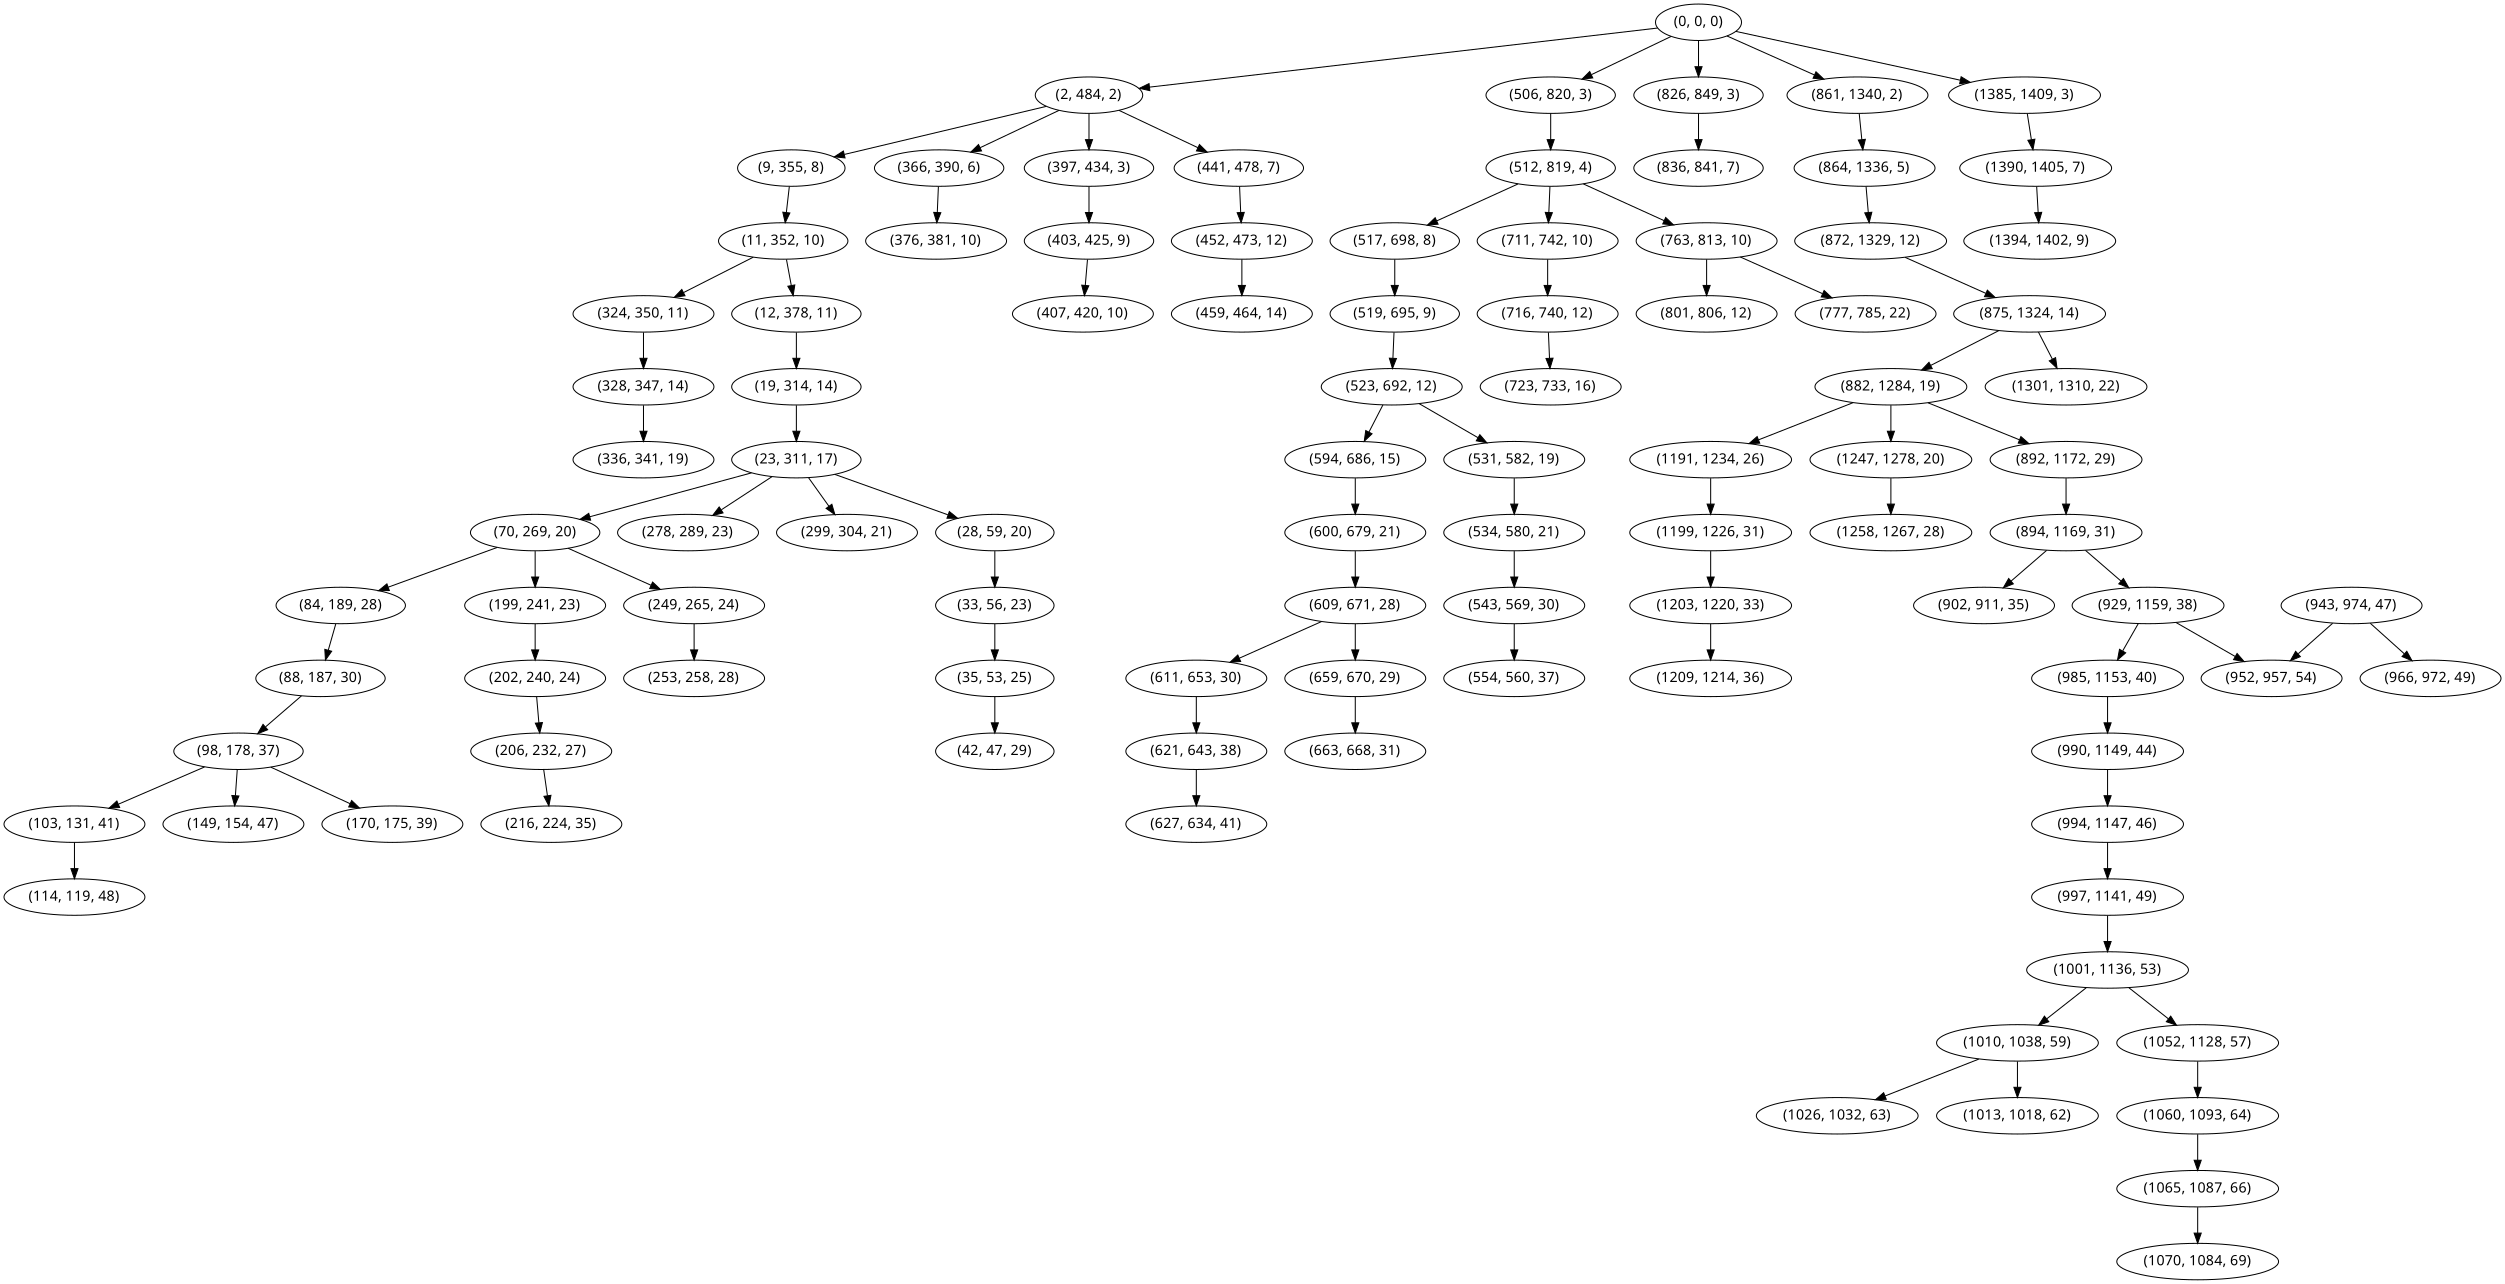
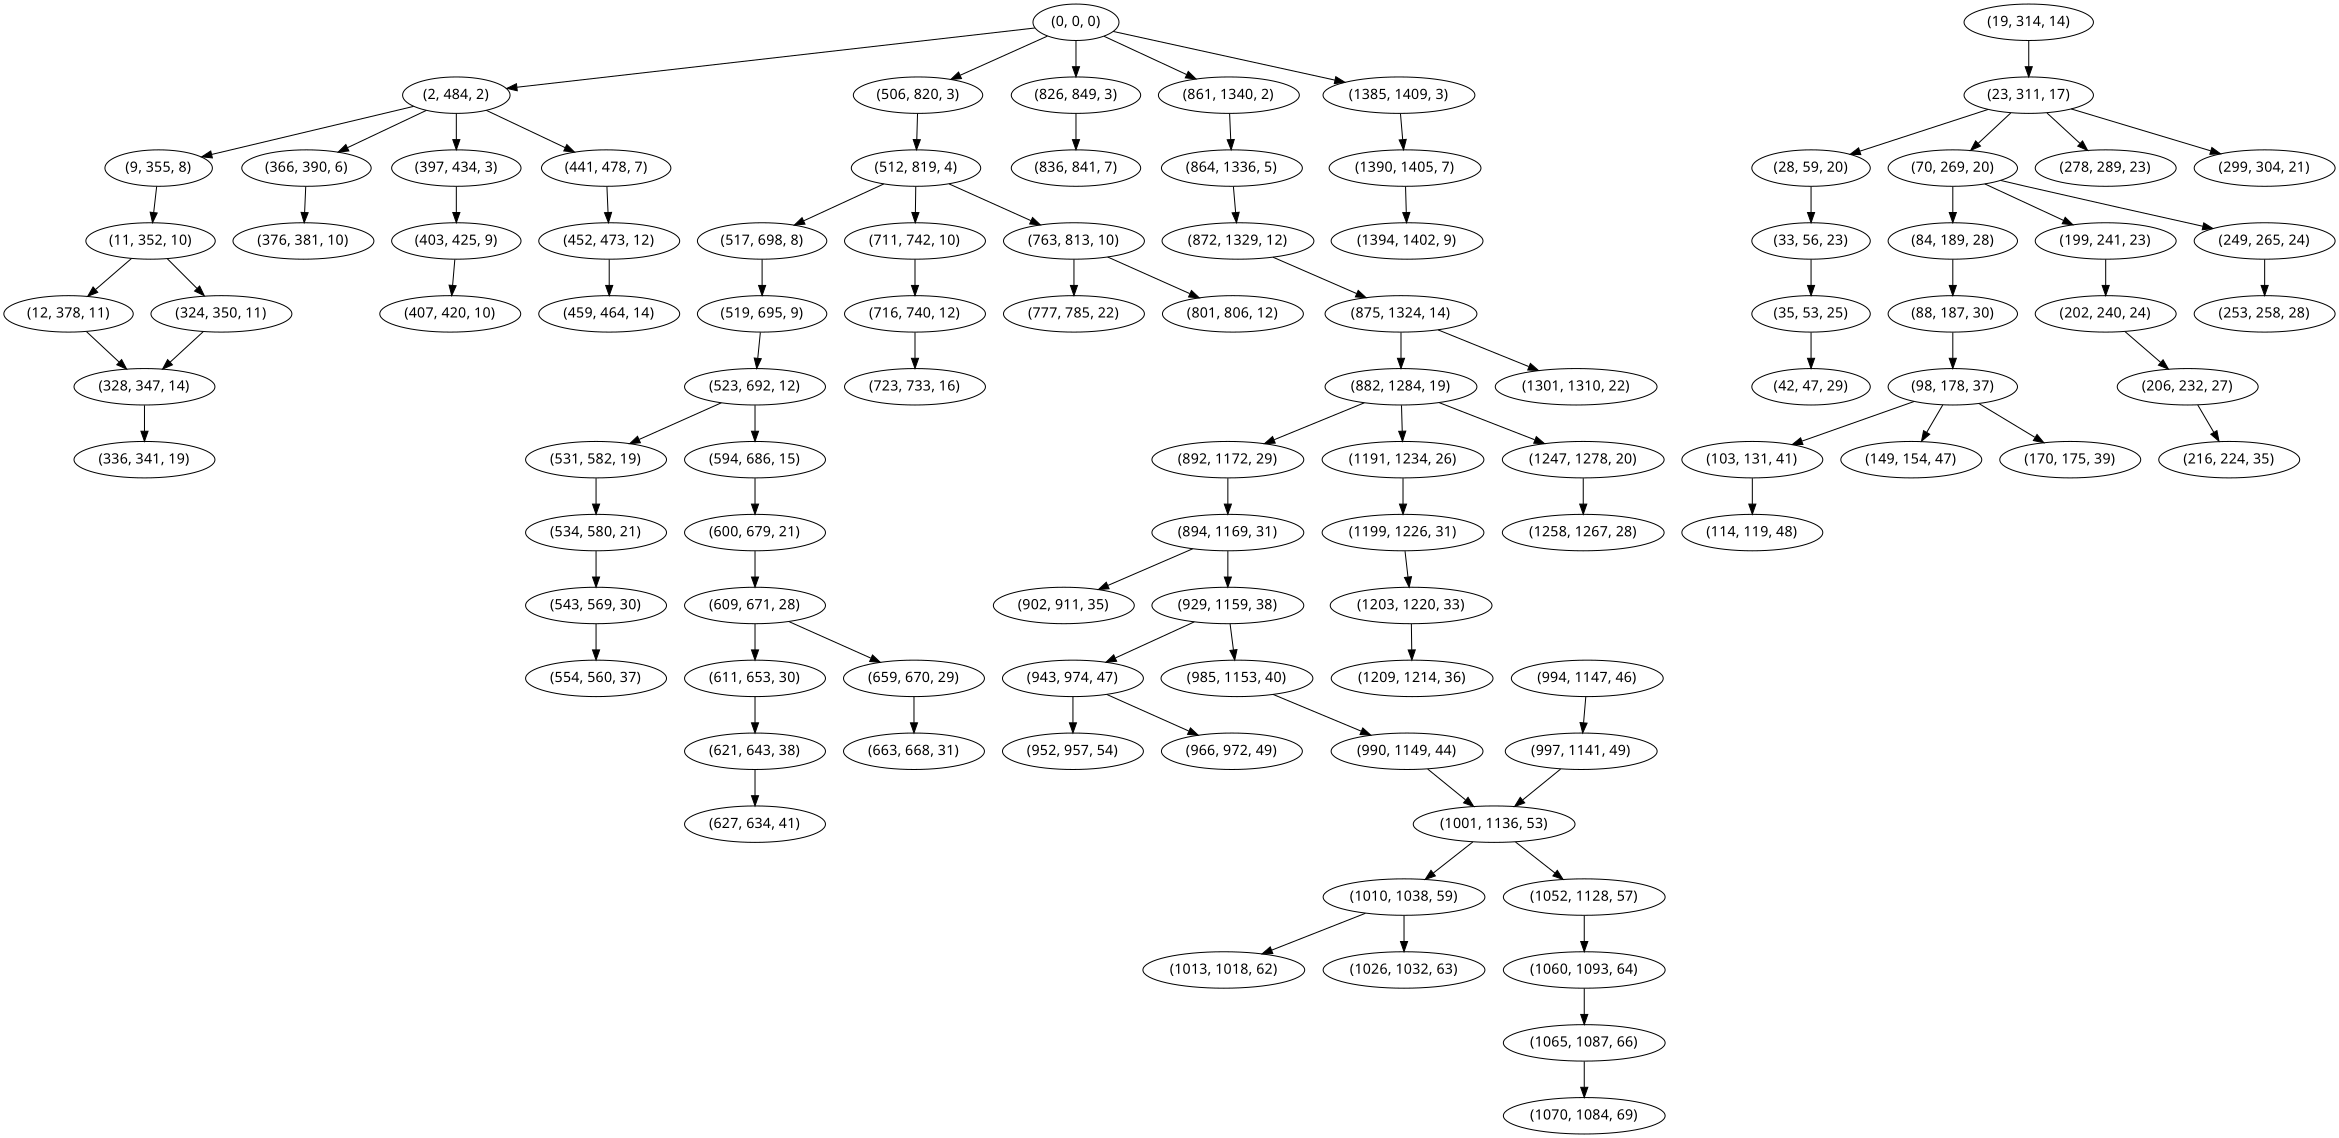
edge "(12, 378, 11)" -> "(19, 314, 14)": now "(12, 378, 11)" -> "(328, 347, 14)"
edge "(929, 1159, 38)" -> "(952, 957, 54)": now "(929, 1159, 38)" -> "(943, 974, 47)"
edge "(990, 1149, 44)" -> "(994, 1147, 46)": now "(990, 1149, 44)" -> "(1001, 1136, 53)"
